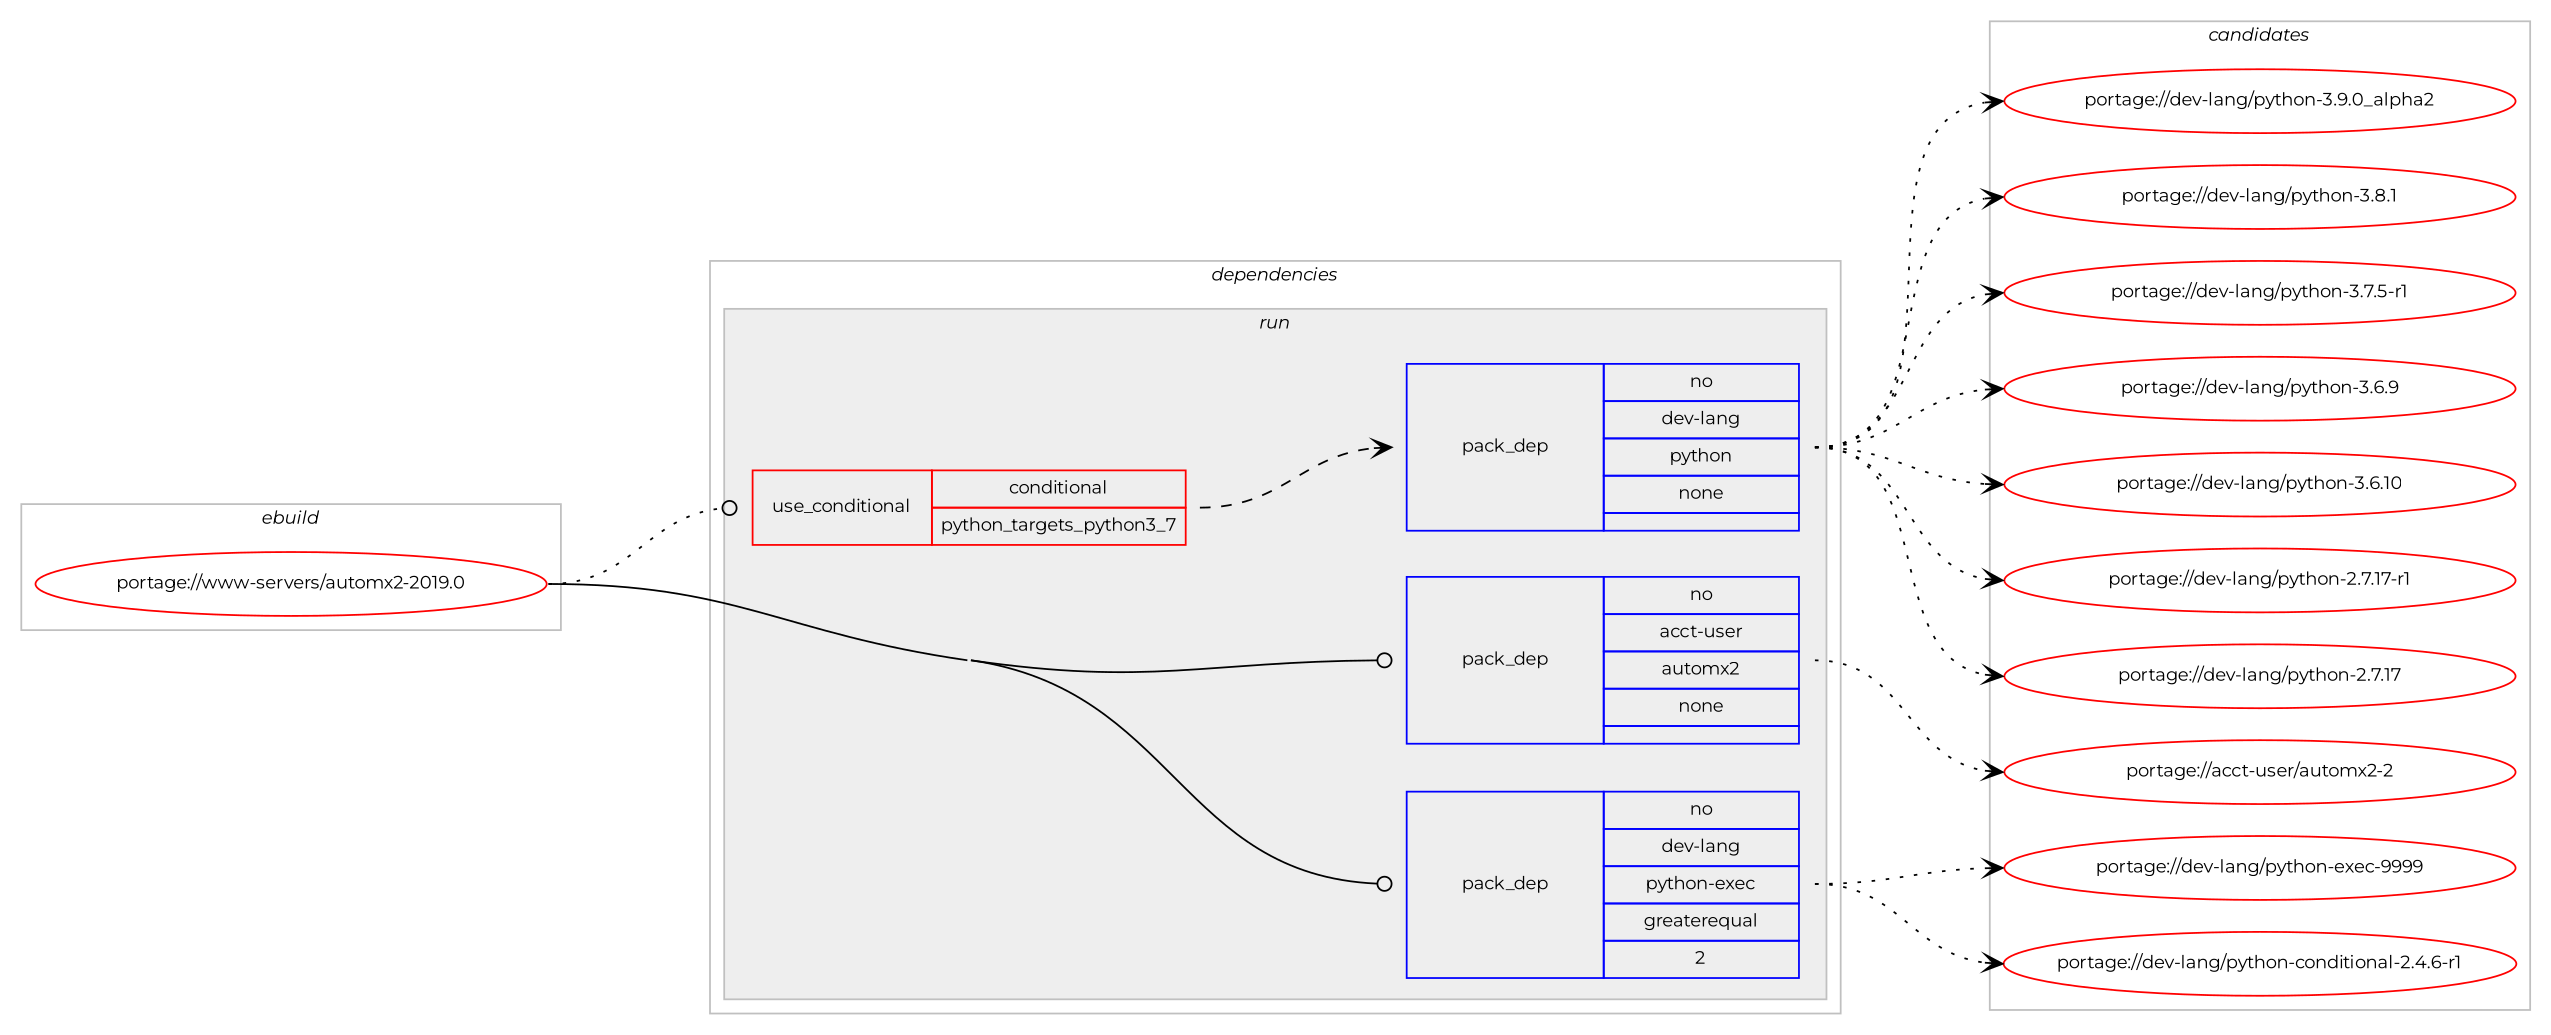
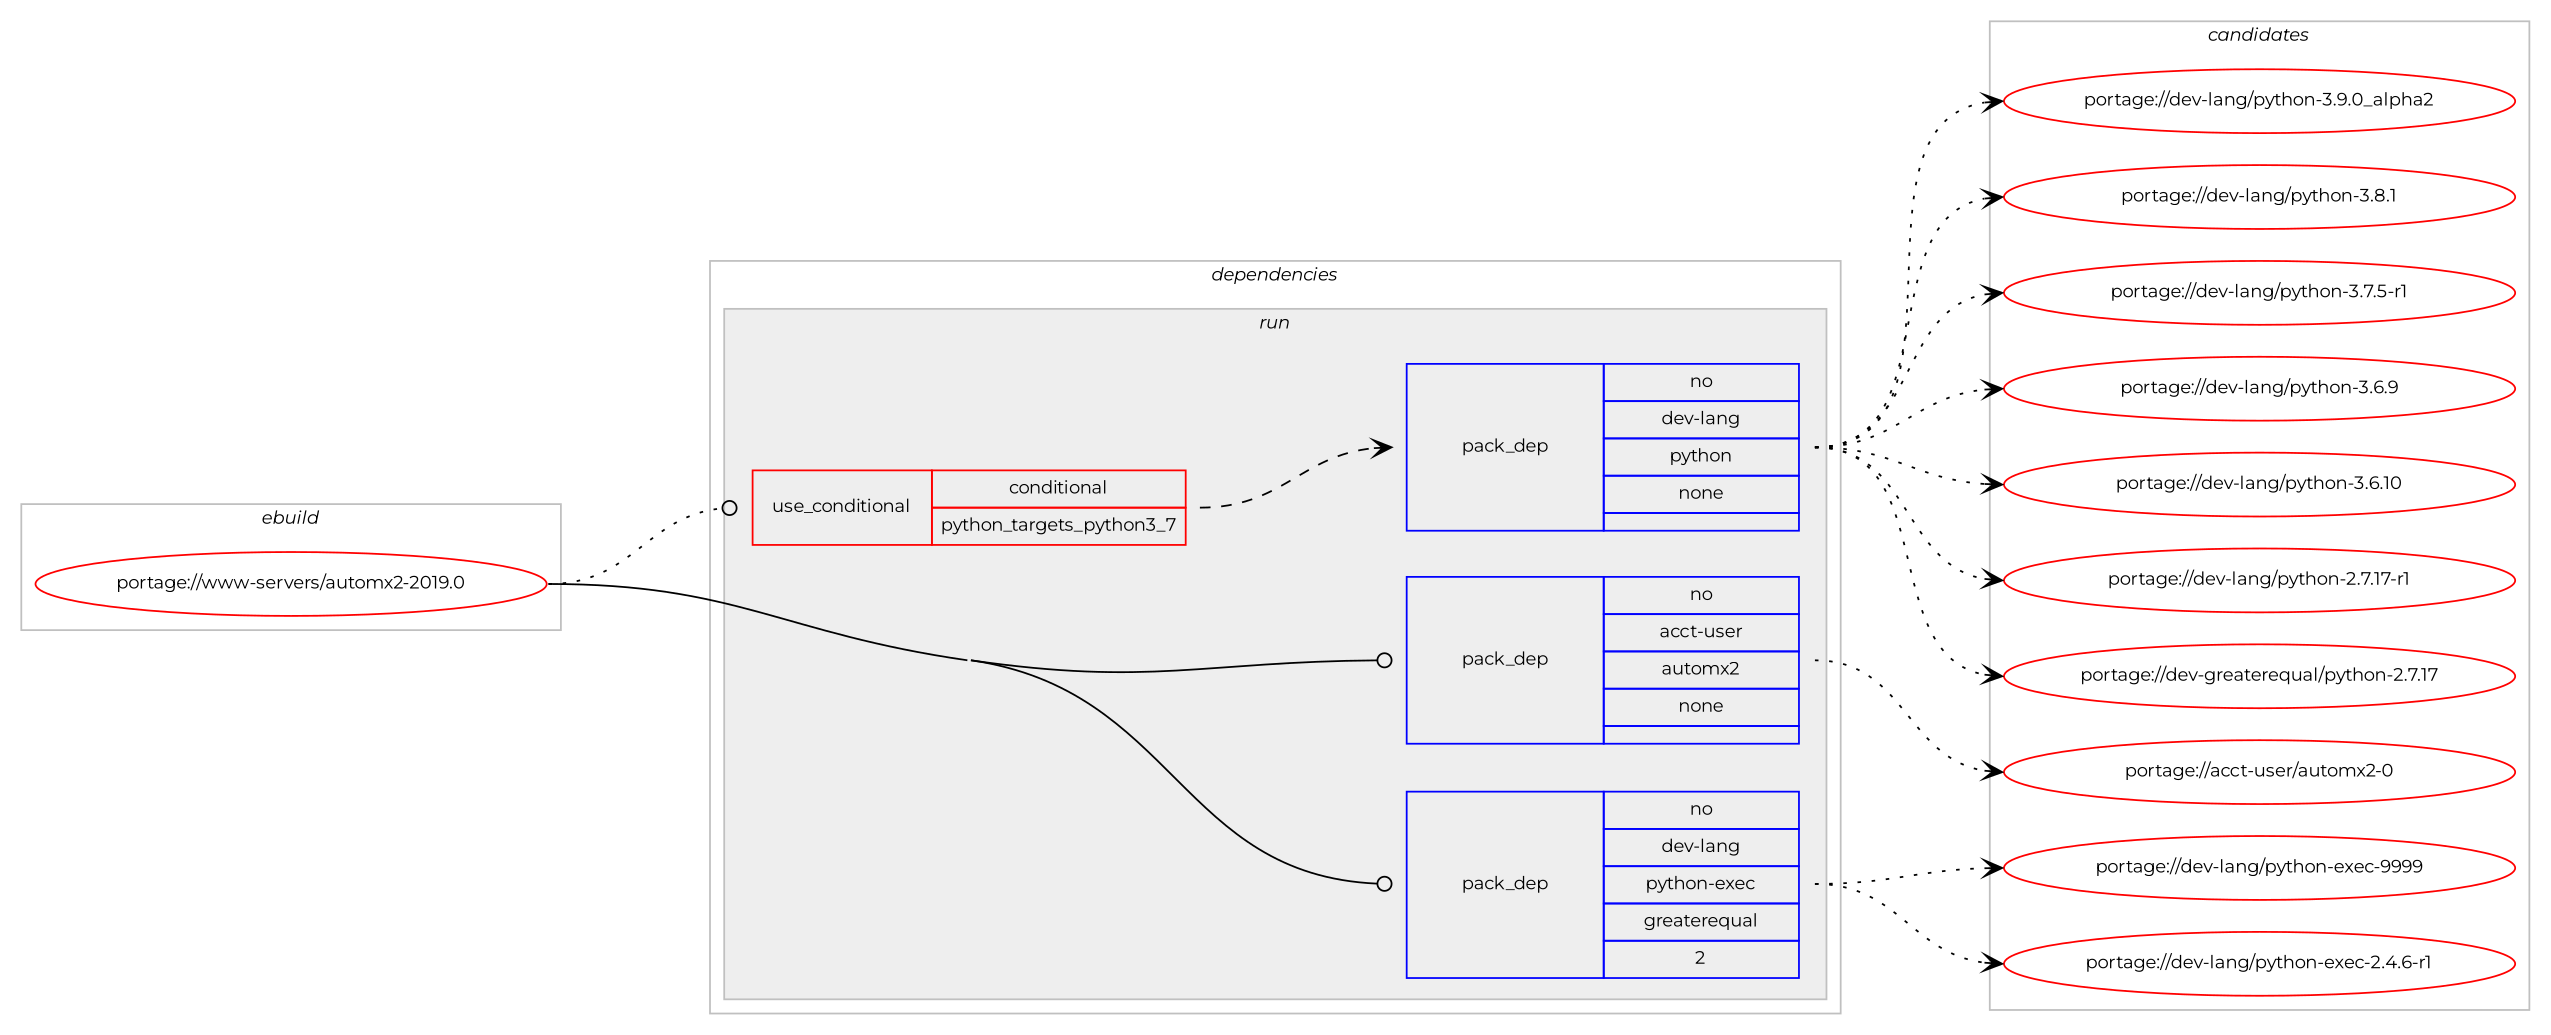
node "portage://dev-lang/python-2.7.17": label "portage://dev-lang/python-2.7.17" -> "portage://dev-greaterequal/python-2.7.17"
node "portage://acct-user/automx2-2": label "portage://acct-user/automx2-2" -> "portage://acct-user/automx2-0"
node "portage://dev-lang/python-conditional-2.4.6-r1": label "portage://dev-lang/python-conditional-2.4.6-r1" -> "portage://dev-lang/python-exec-2.4.6-r1"
